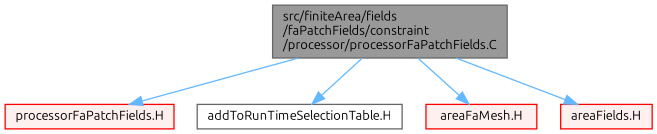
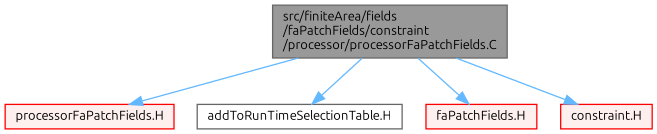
node "areaFaMesh.H": label "areaFaMesh.H" -> "faPatchFields.H"
node "areaFields.H": label "areaFields.H" -> "constraint.H"
